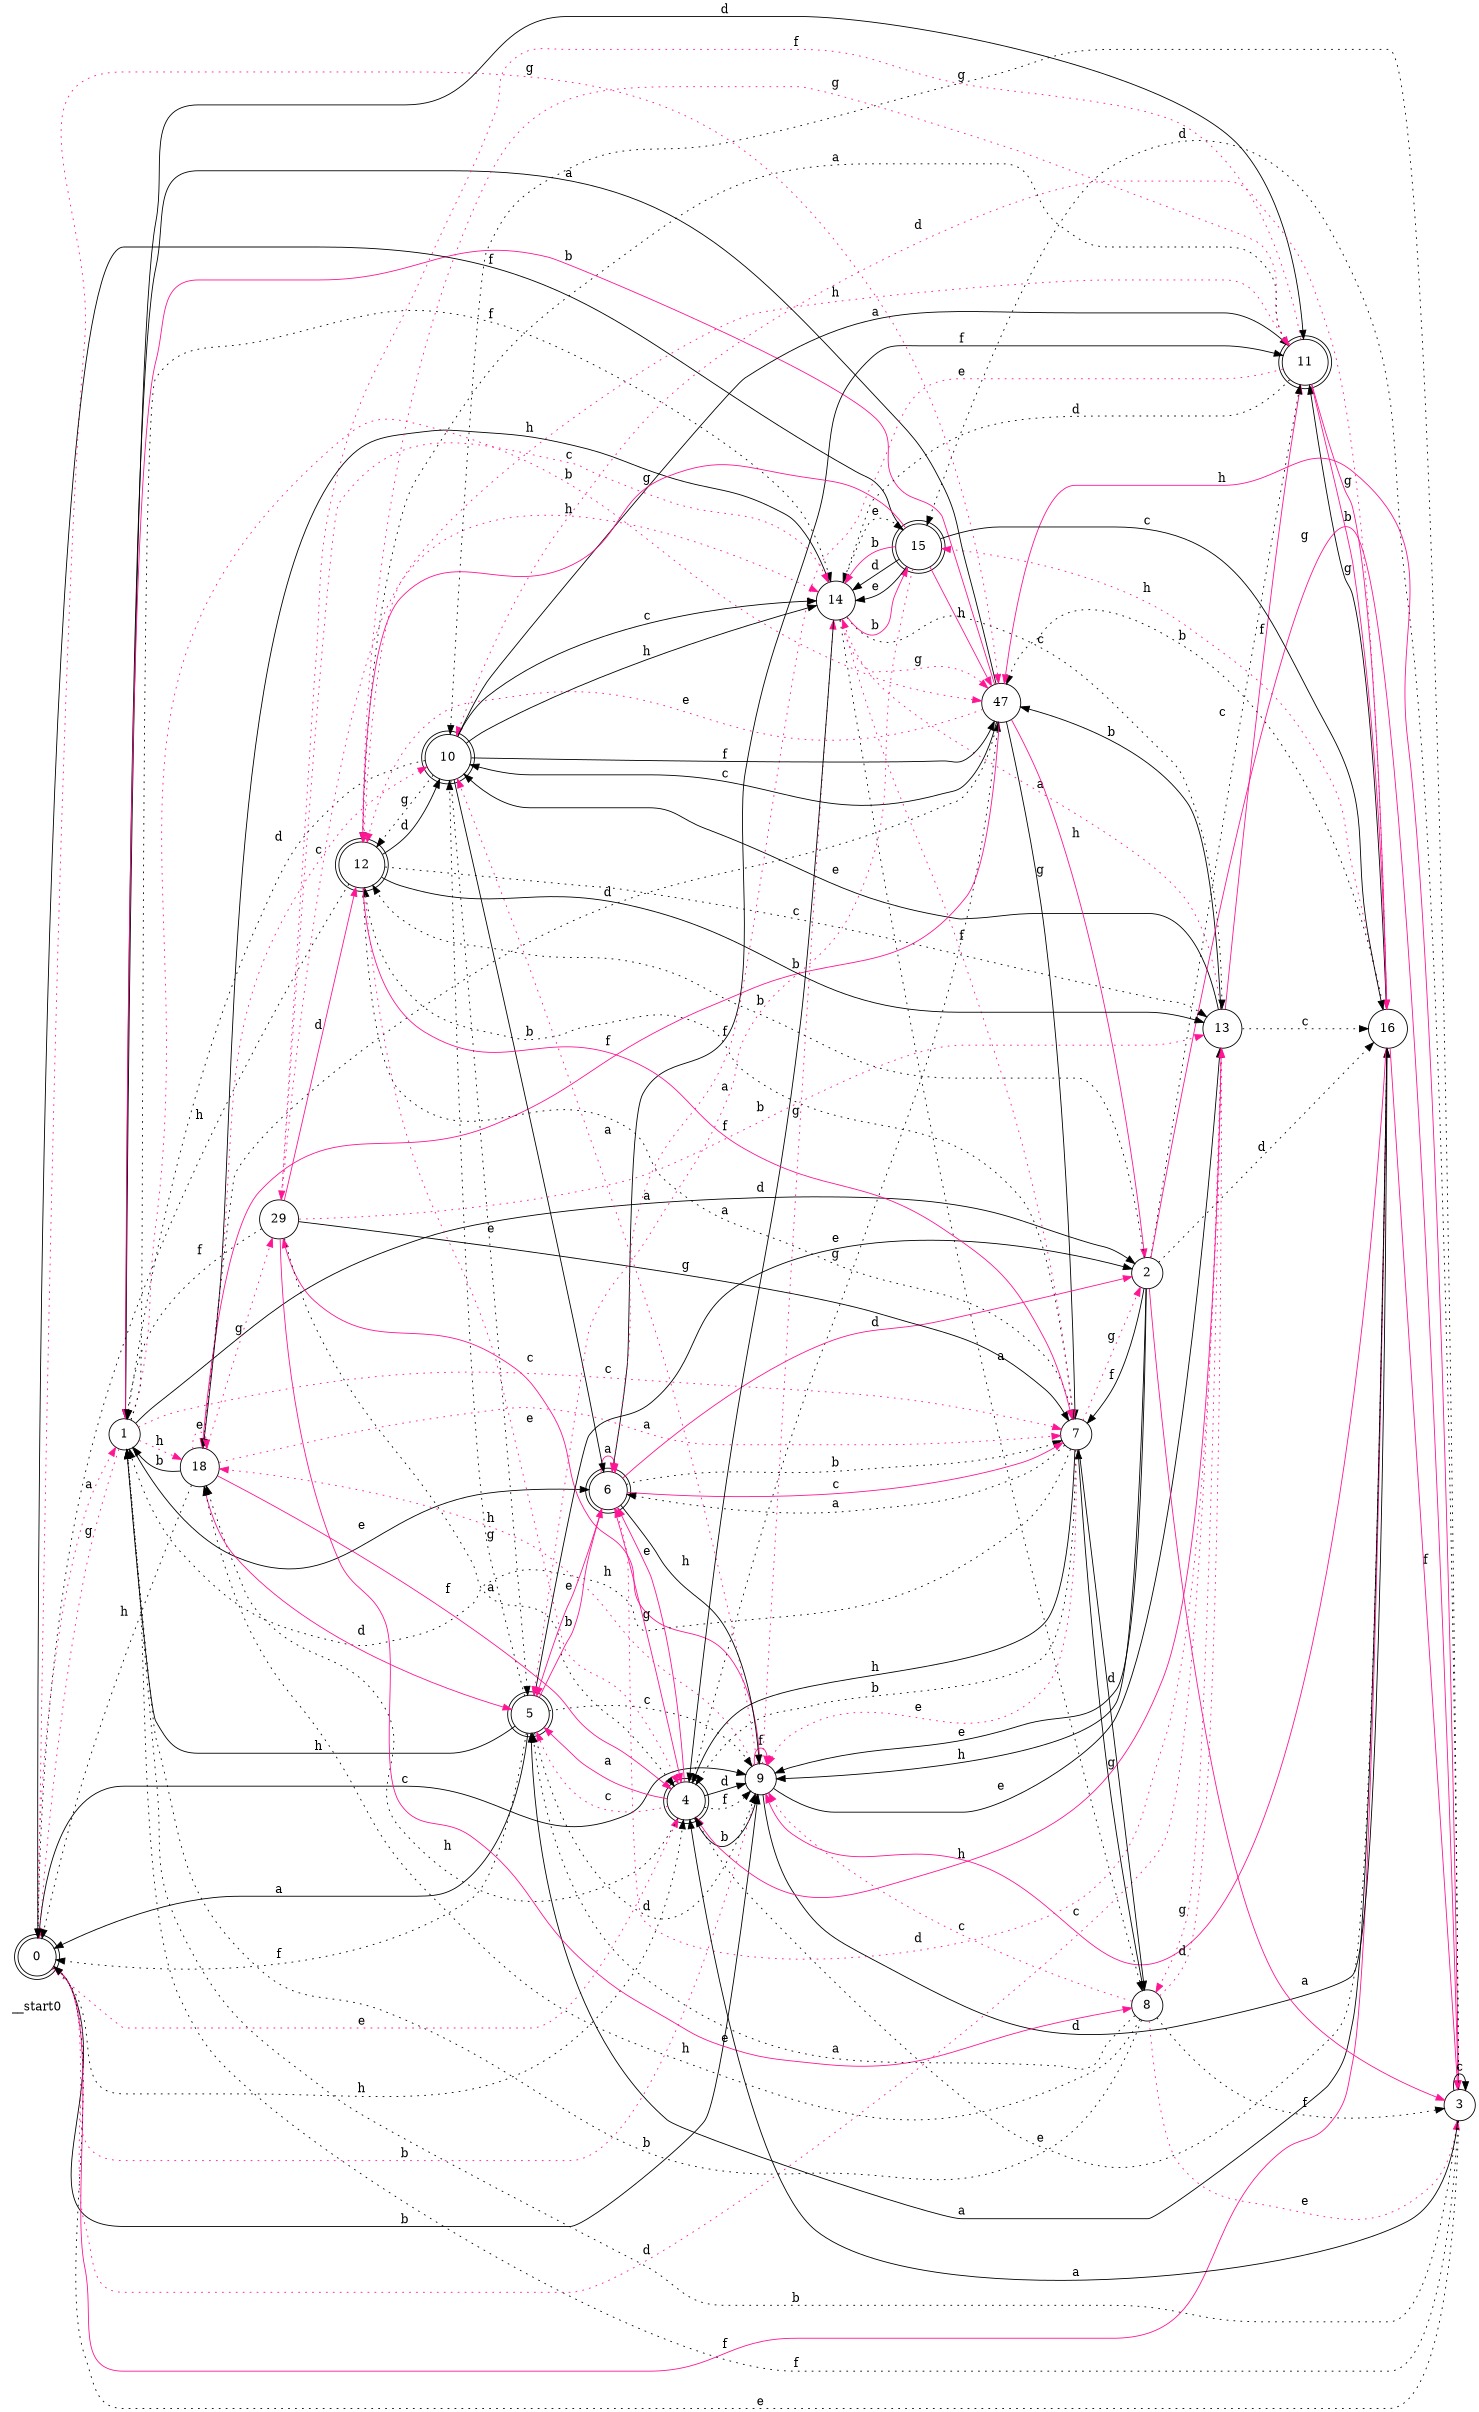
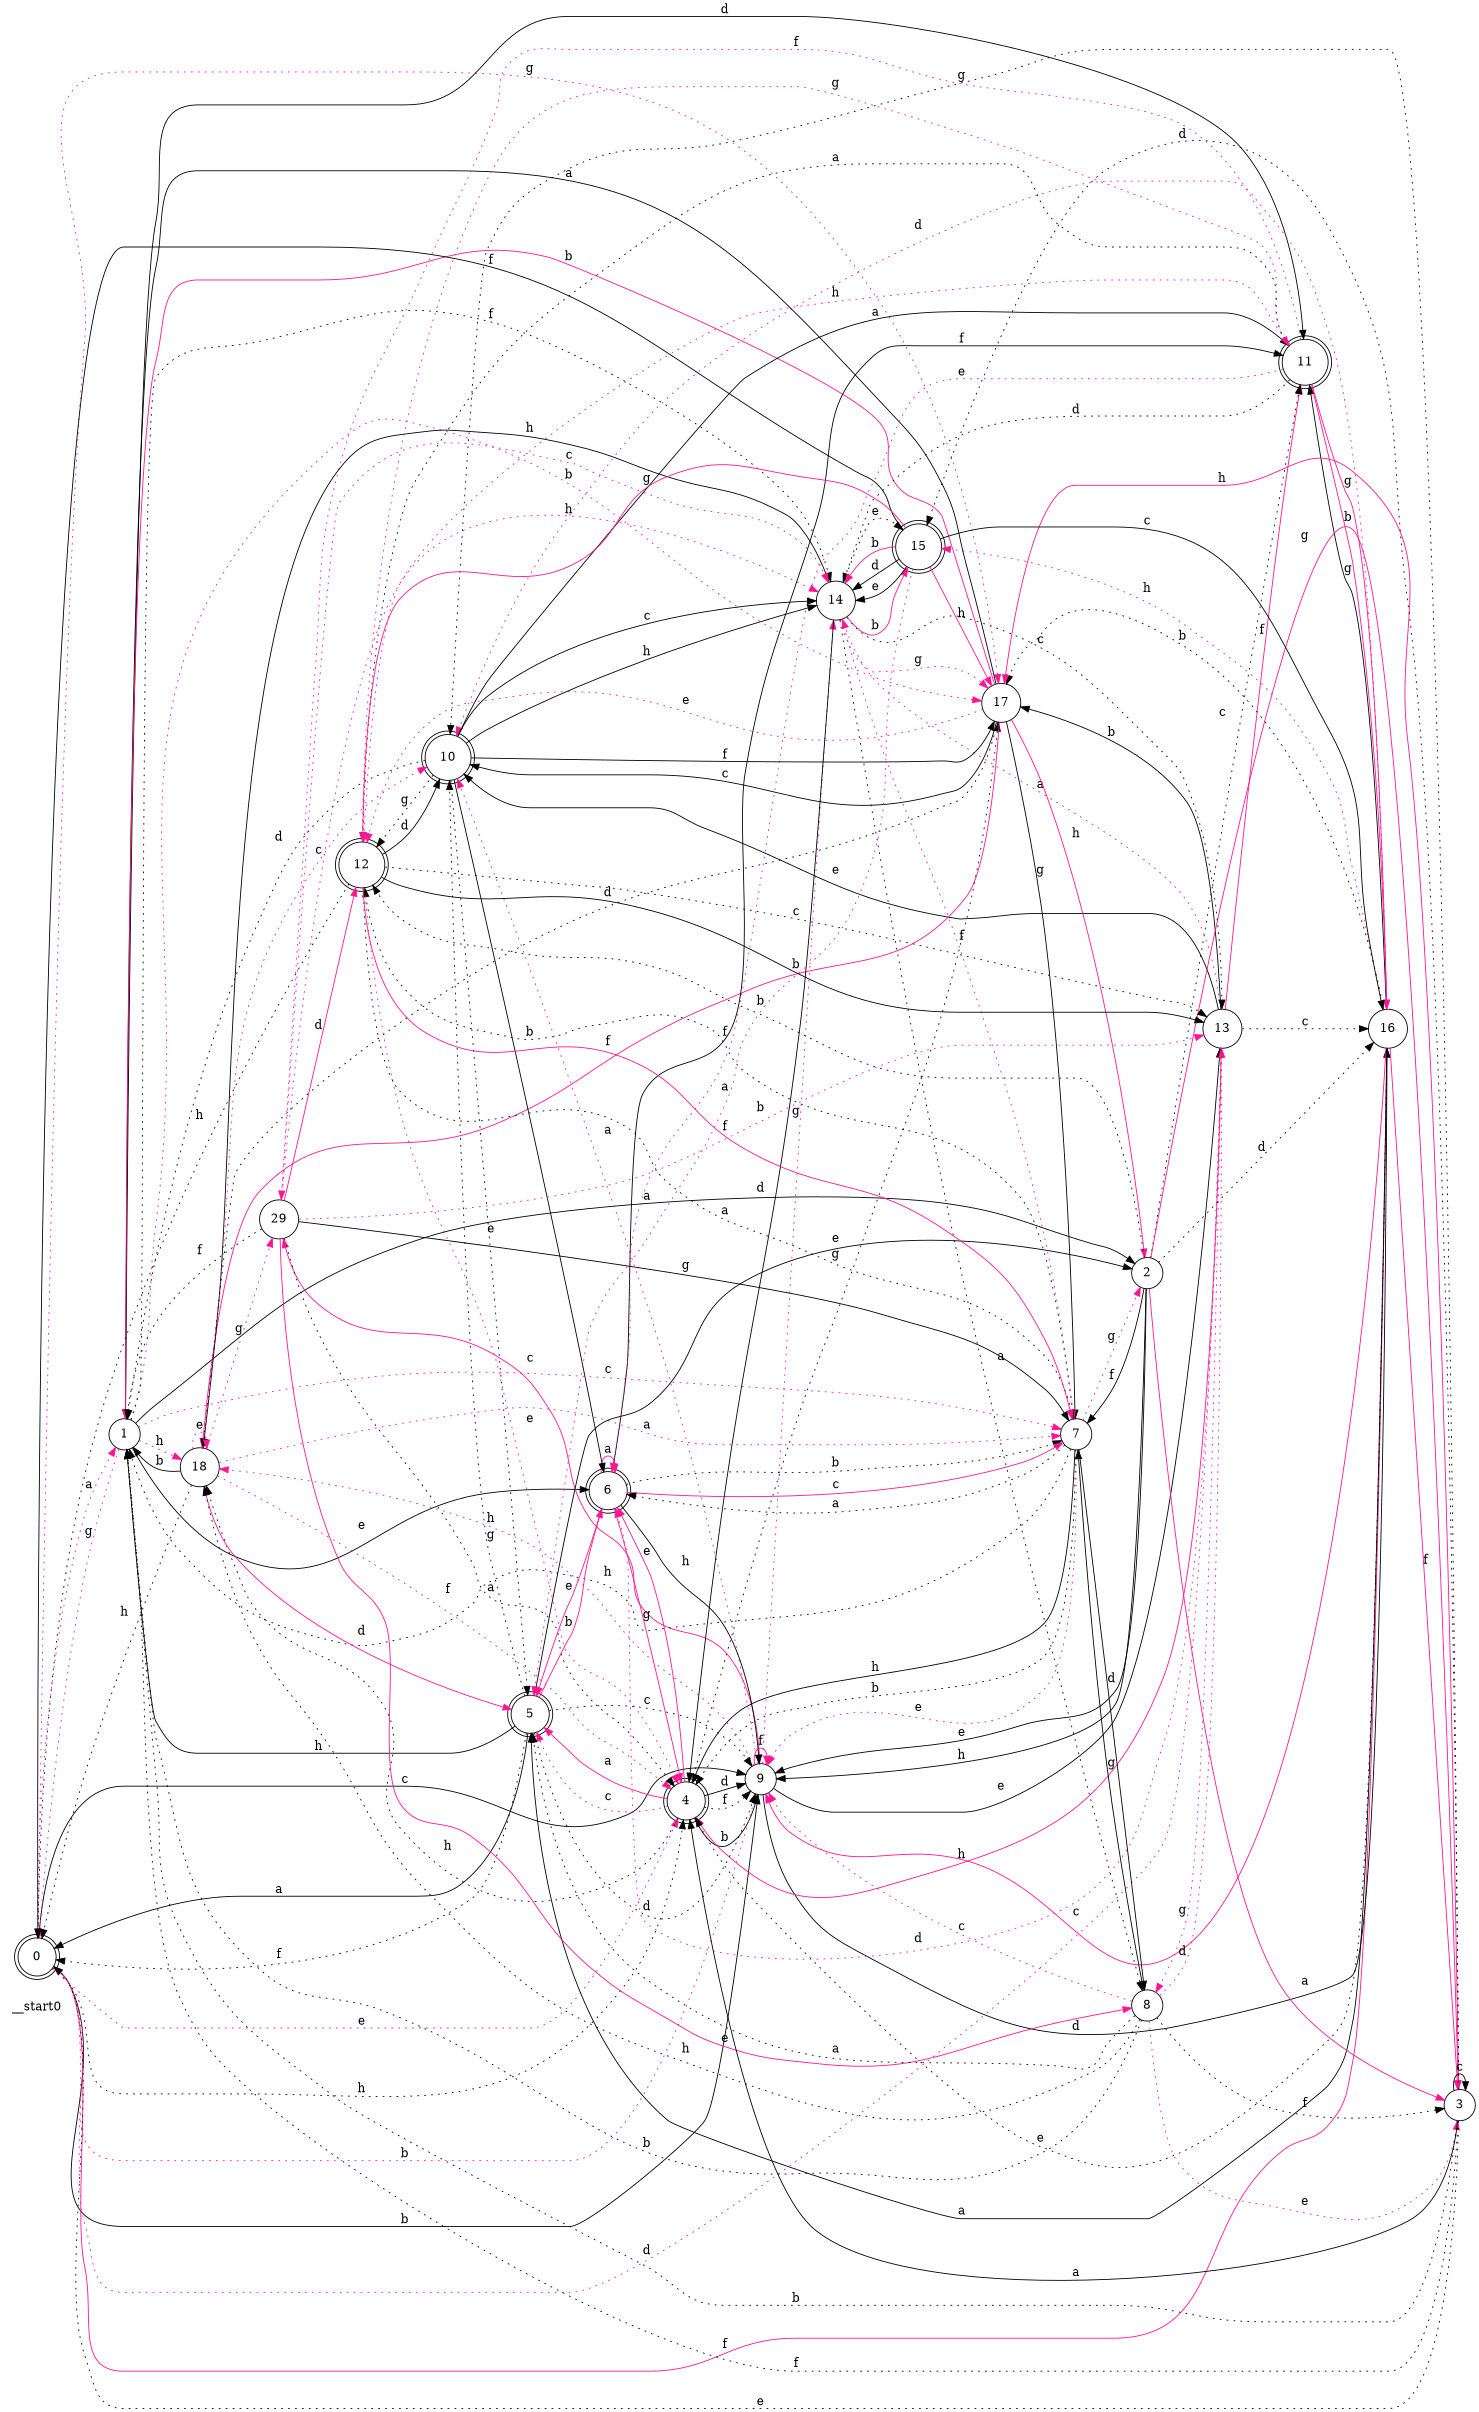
node "47": label "47" -> "17"
edge "6" -> "2": removed, label "d"
edge "18" -> "4": style solid -> dotted
